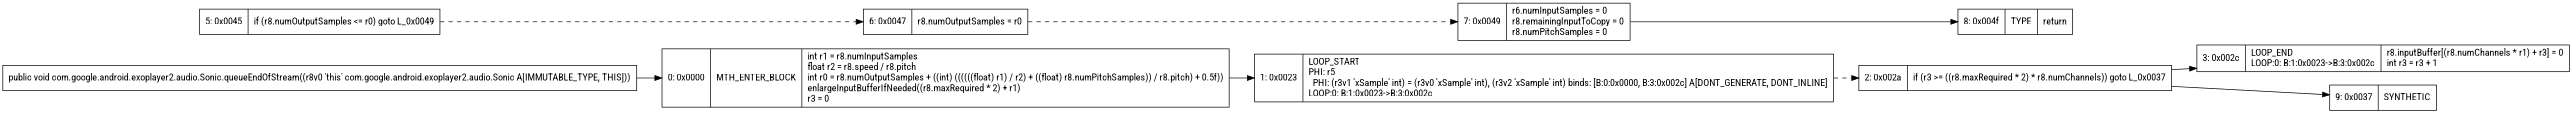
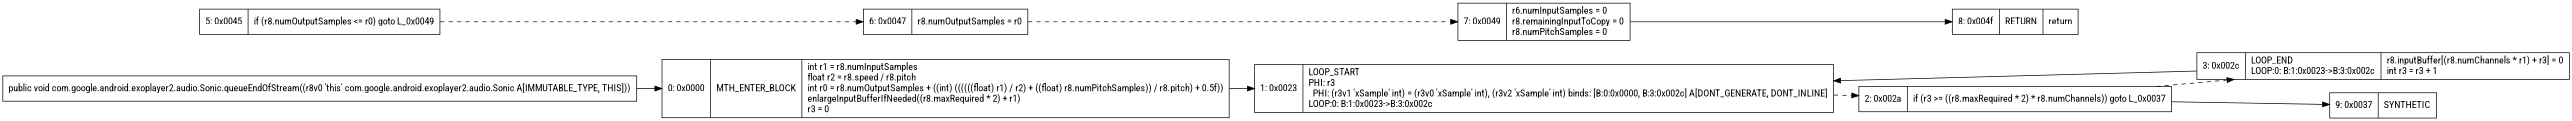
node "8: 0x004f": text "TYPE" -> "RETURN"
edge "2: 0x002a" -> "3: 0x002c": style solid -> dashed
node "1: 0x0023": text "PHI: r5" -> "PHI: r3"
edge "3: 0x002c" -> "1: 0x0023": added
